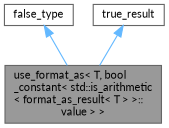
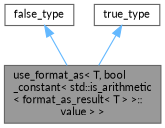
node "true_result": label "true_result" -> "true_type"
